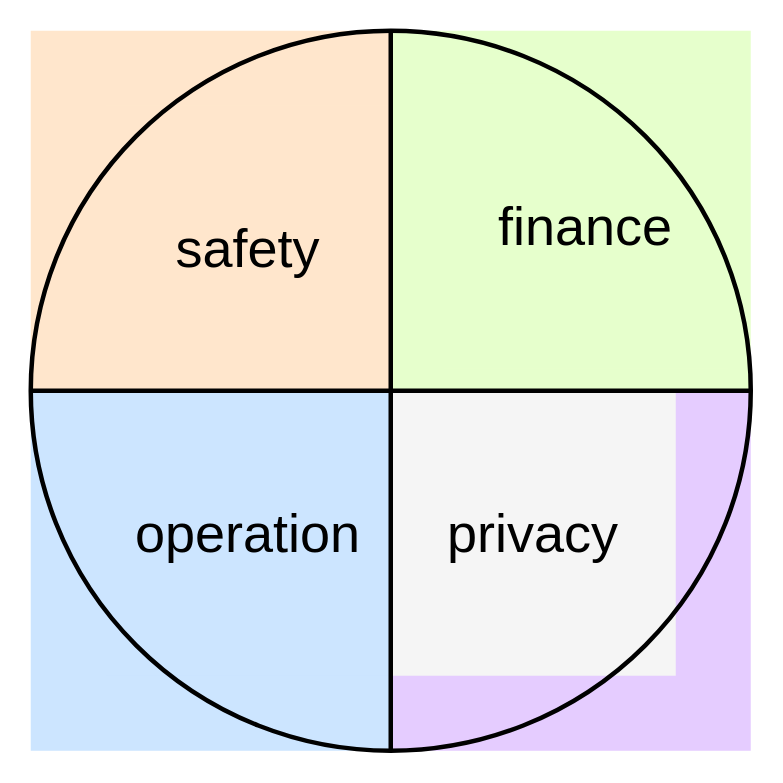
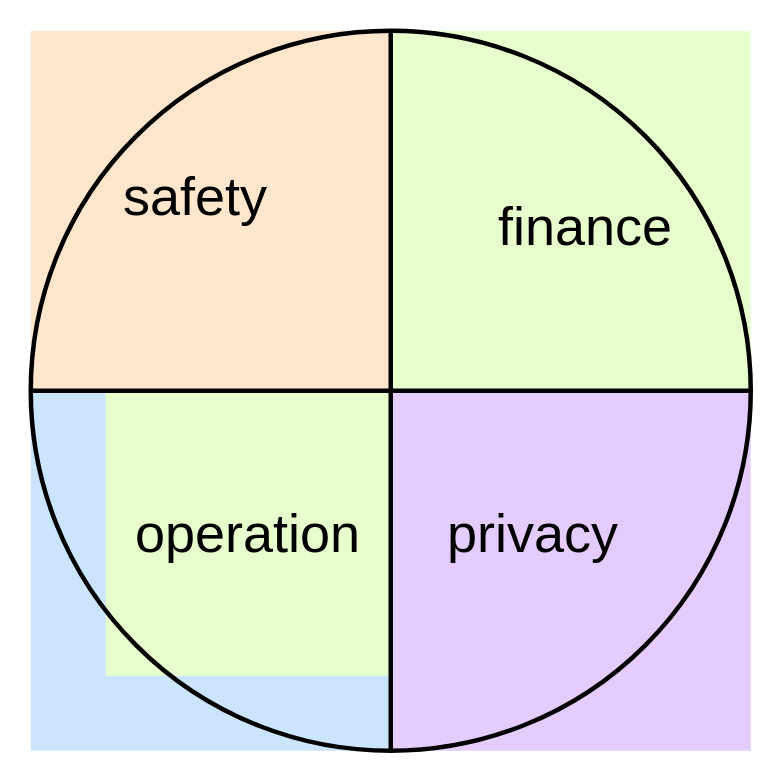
node "safety": moved (248, 248) -> (196, 196)
node "operation": fillcolor #cce5ff -> #e6ffcc
node "privacy": fillcolor #f5f5f5 -> #e5ccff
